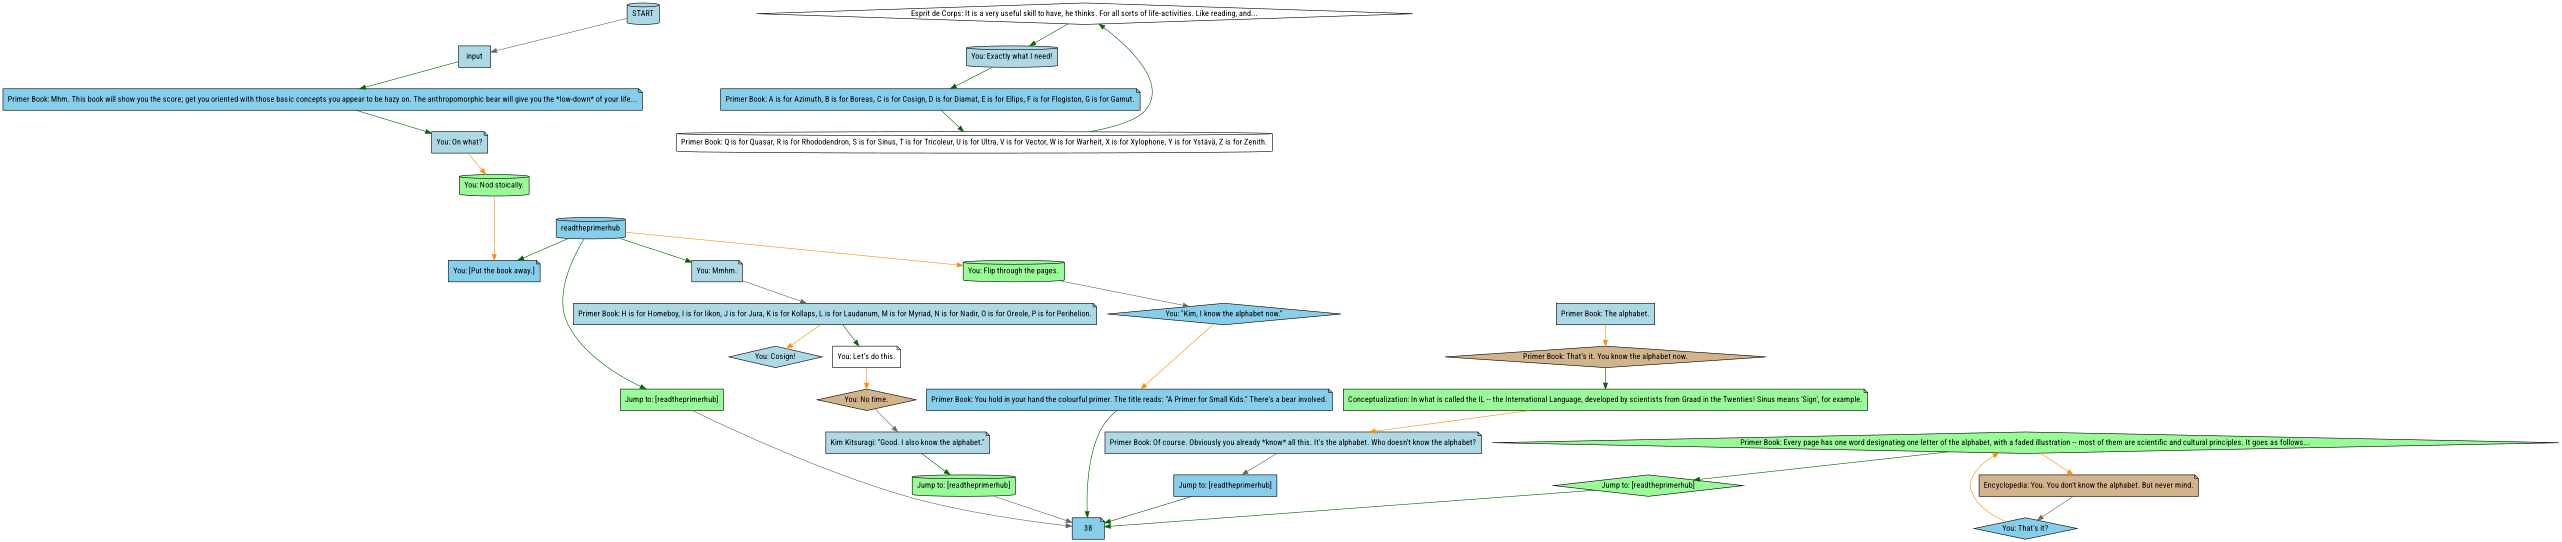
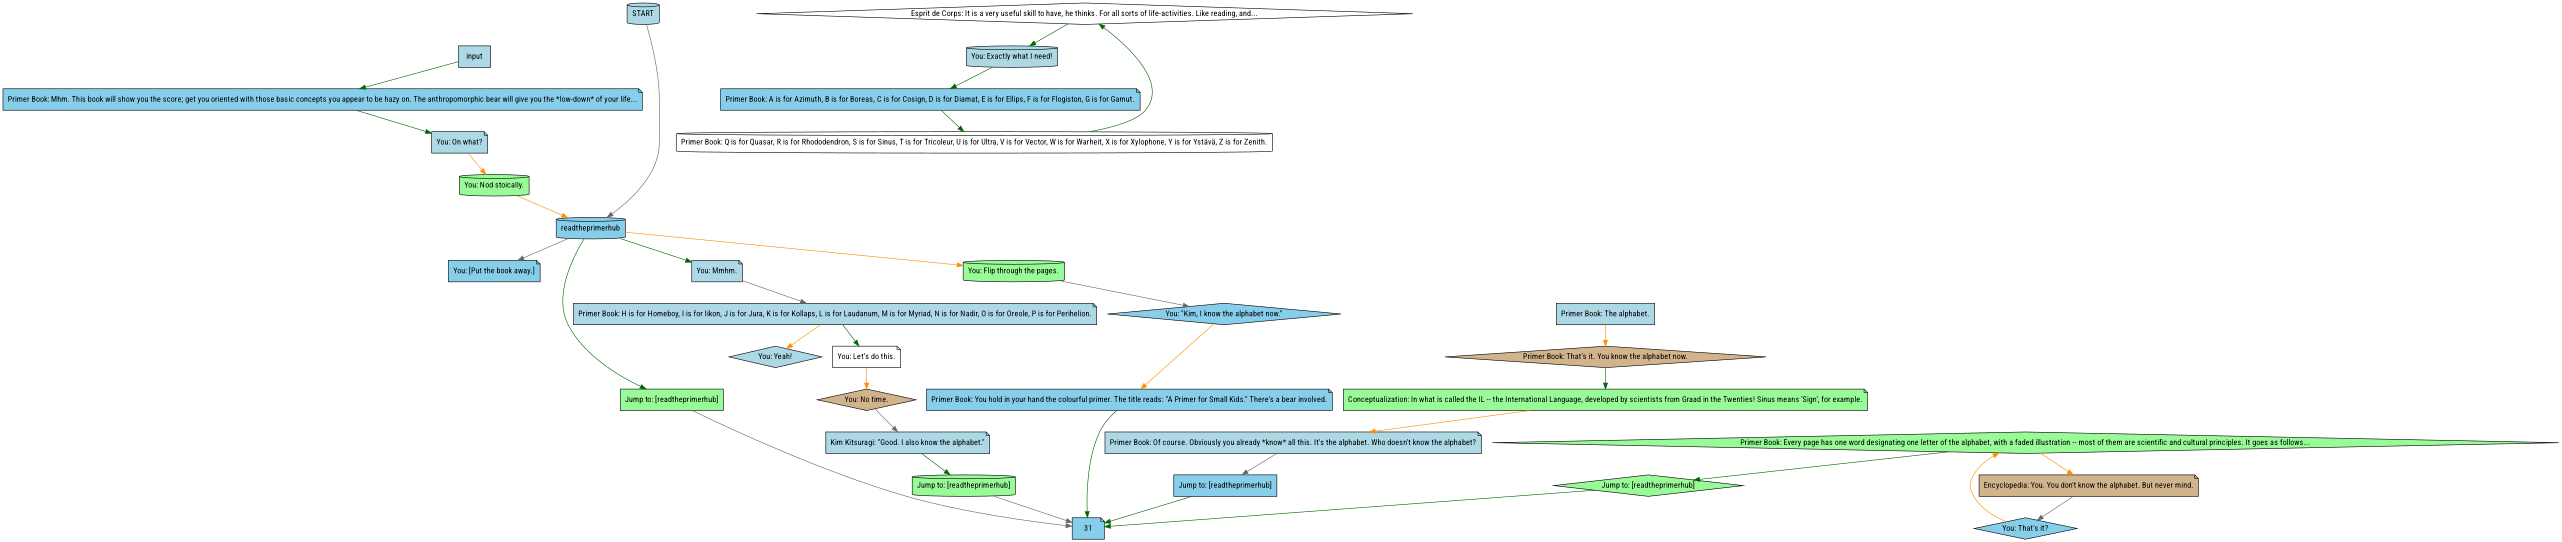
edge "START" -> "input": now "START" -> "readtheprimerhub"
edge "You: Nod stoically." -> "You: [Put the book away.]": now "You: Nod stoically." -> "readtheprimerhub"
edge "readtheprimerhub" -> "You: [Put the book away.]": color darkgreen -> gray40
node "You: Cosign!": label "You: Cosign!" -> "You: Yeah!"
node "38": label "38" -> "31"
